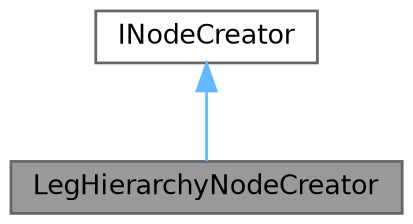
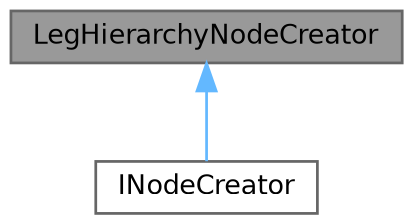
edge "LegHierarchyNodeCreator" -> "INodeCreator": reversed
